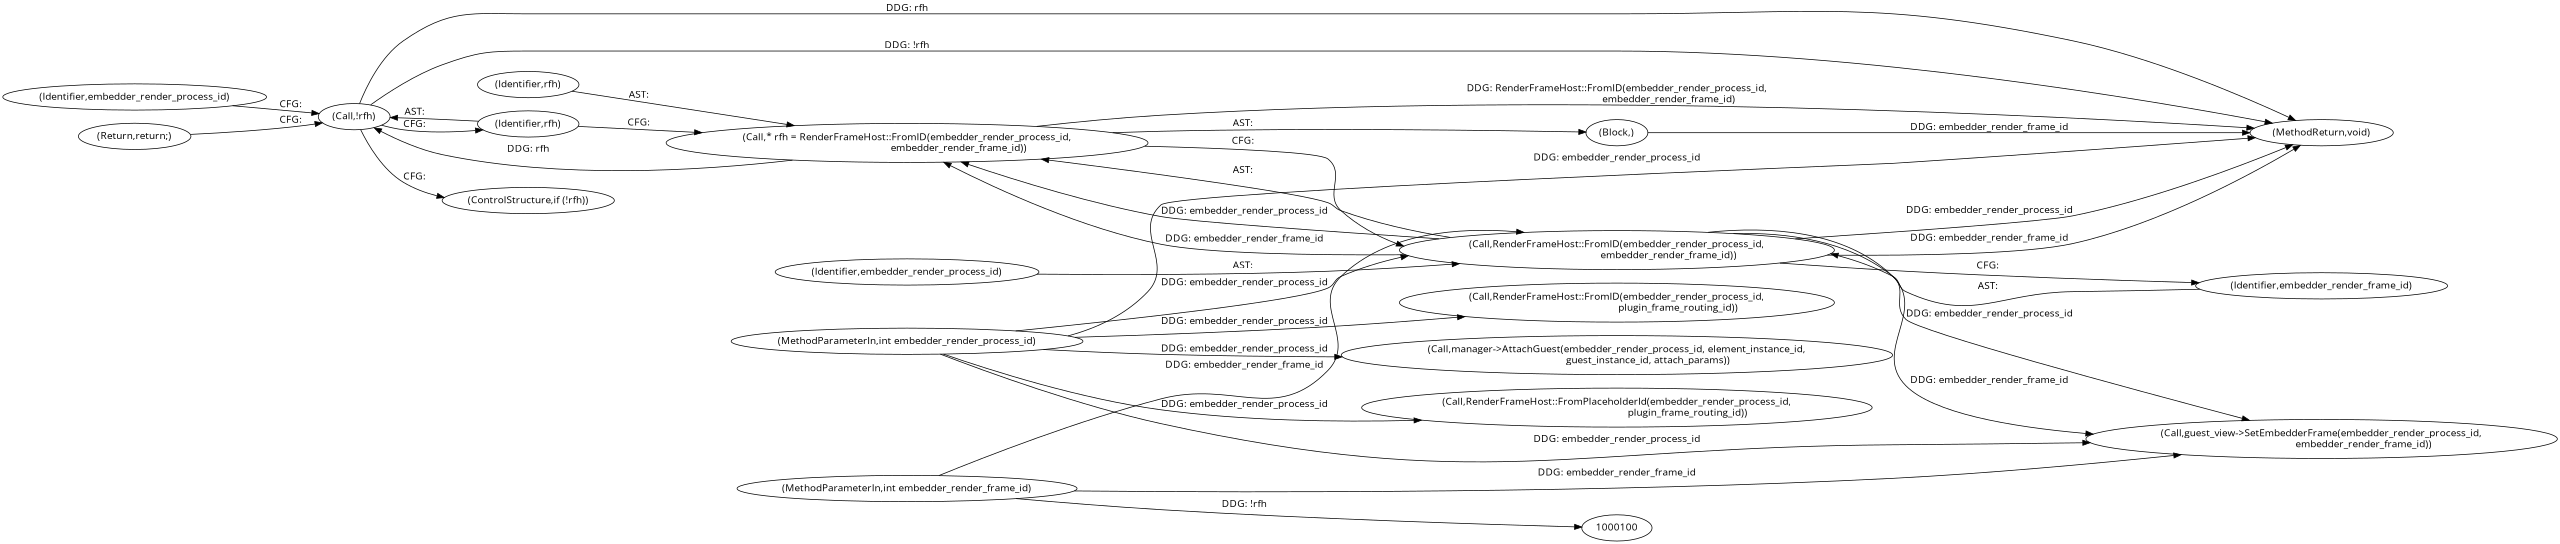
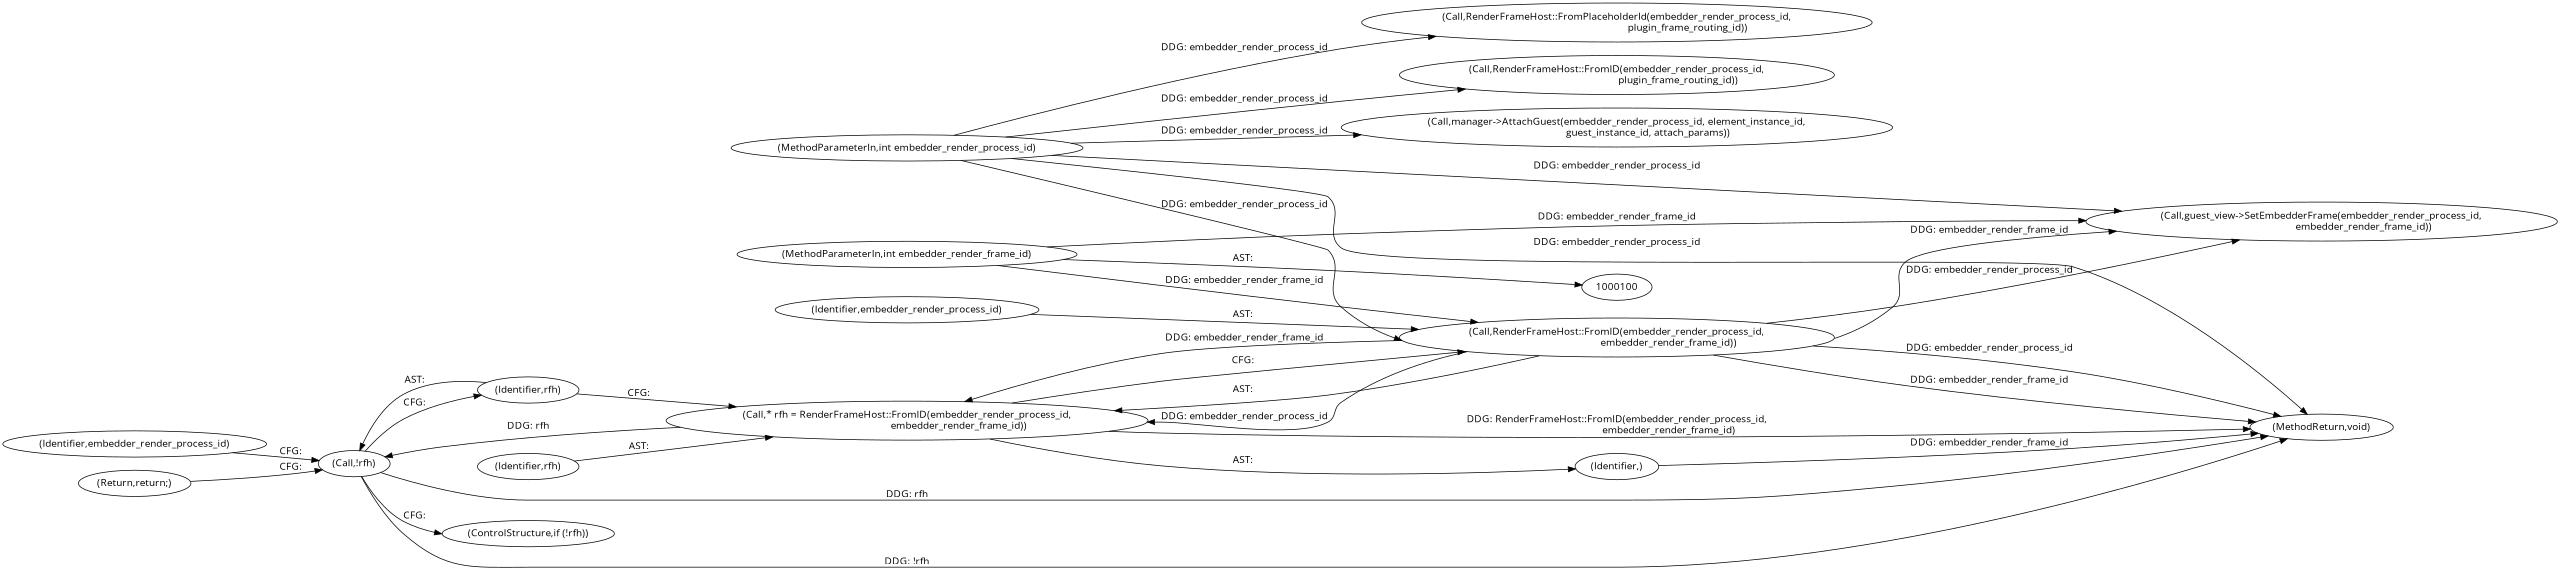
node "(Block,)": label "(Block,)" -> "(Identifier,)"
node "(Identifier,embedder_render_frame_id)": removed
edge "(MethodParameterIn,int embedder_render_frame_id)" -> "1000100": label "DDG: !rfh" -> "AST: "
